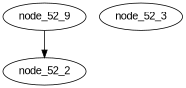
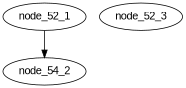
node "node_52_9": label "node_52_9" -> "node_52_1"
node "node_52_2": label "node_52_2" -> "node_54_2"
